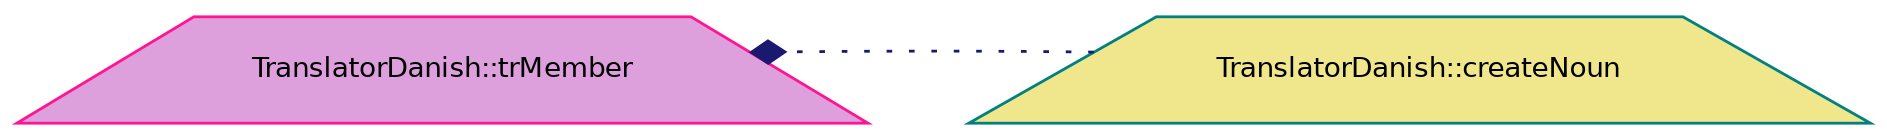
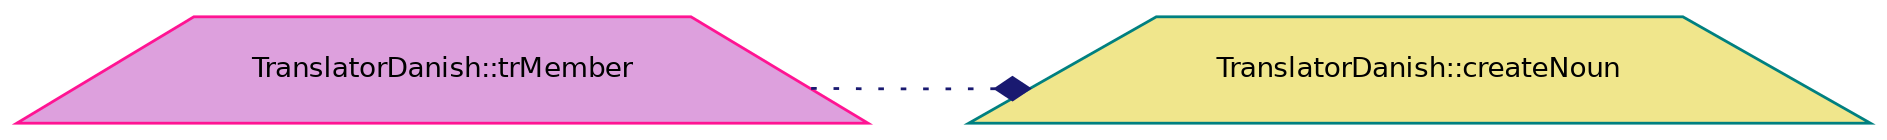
edge "TranslatorDanish::createNoun" -> "TranslatorDanish::trMember": reversed
